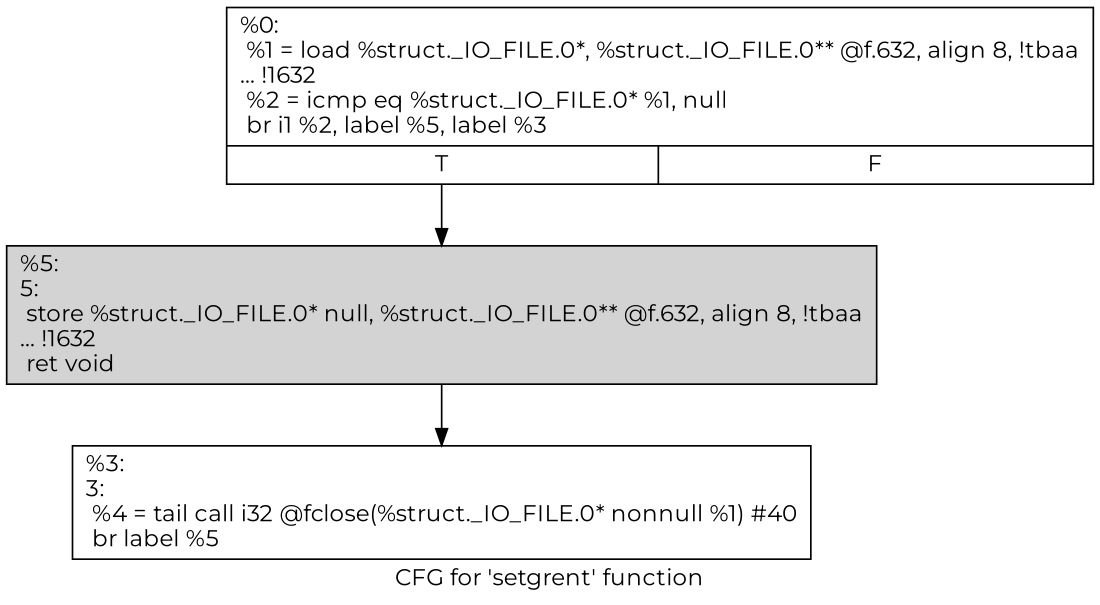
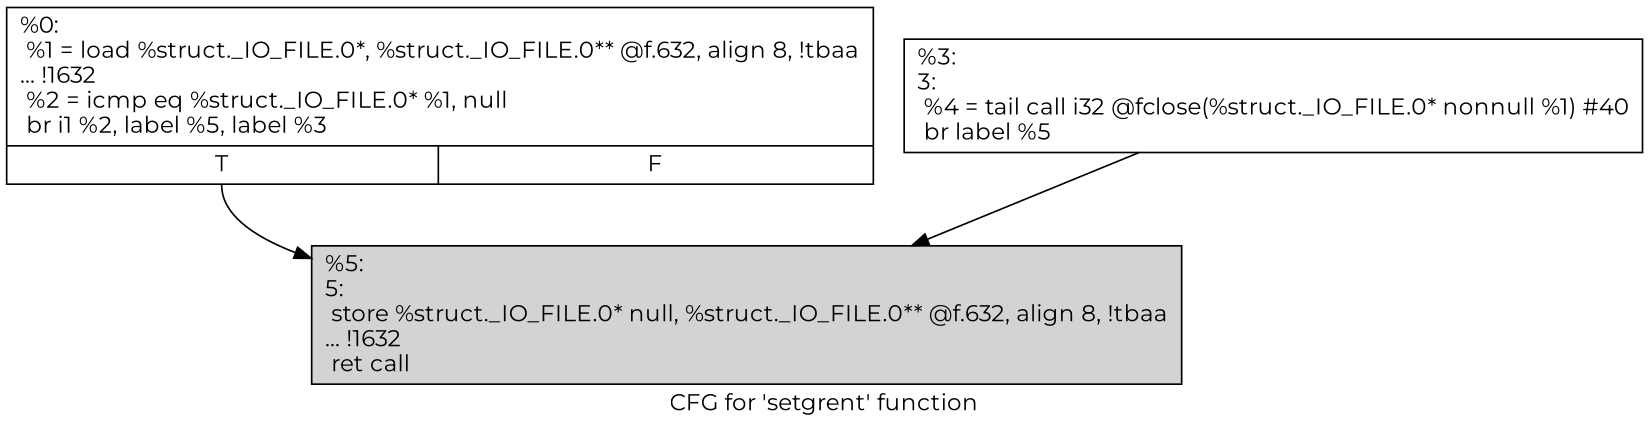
node "%5:": text "ret void" -> "ret call"
edge "%5:" -> "%3:": reversed
